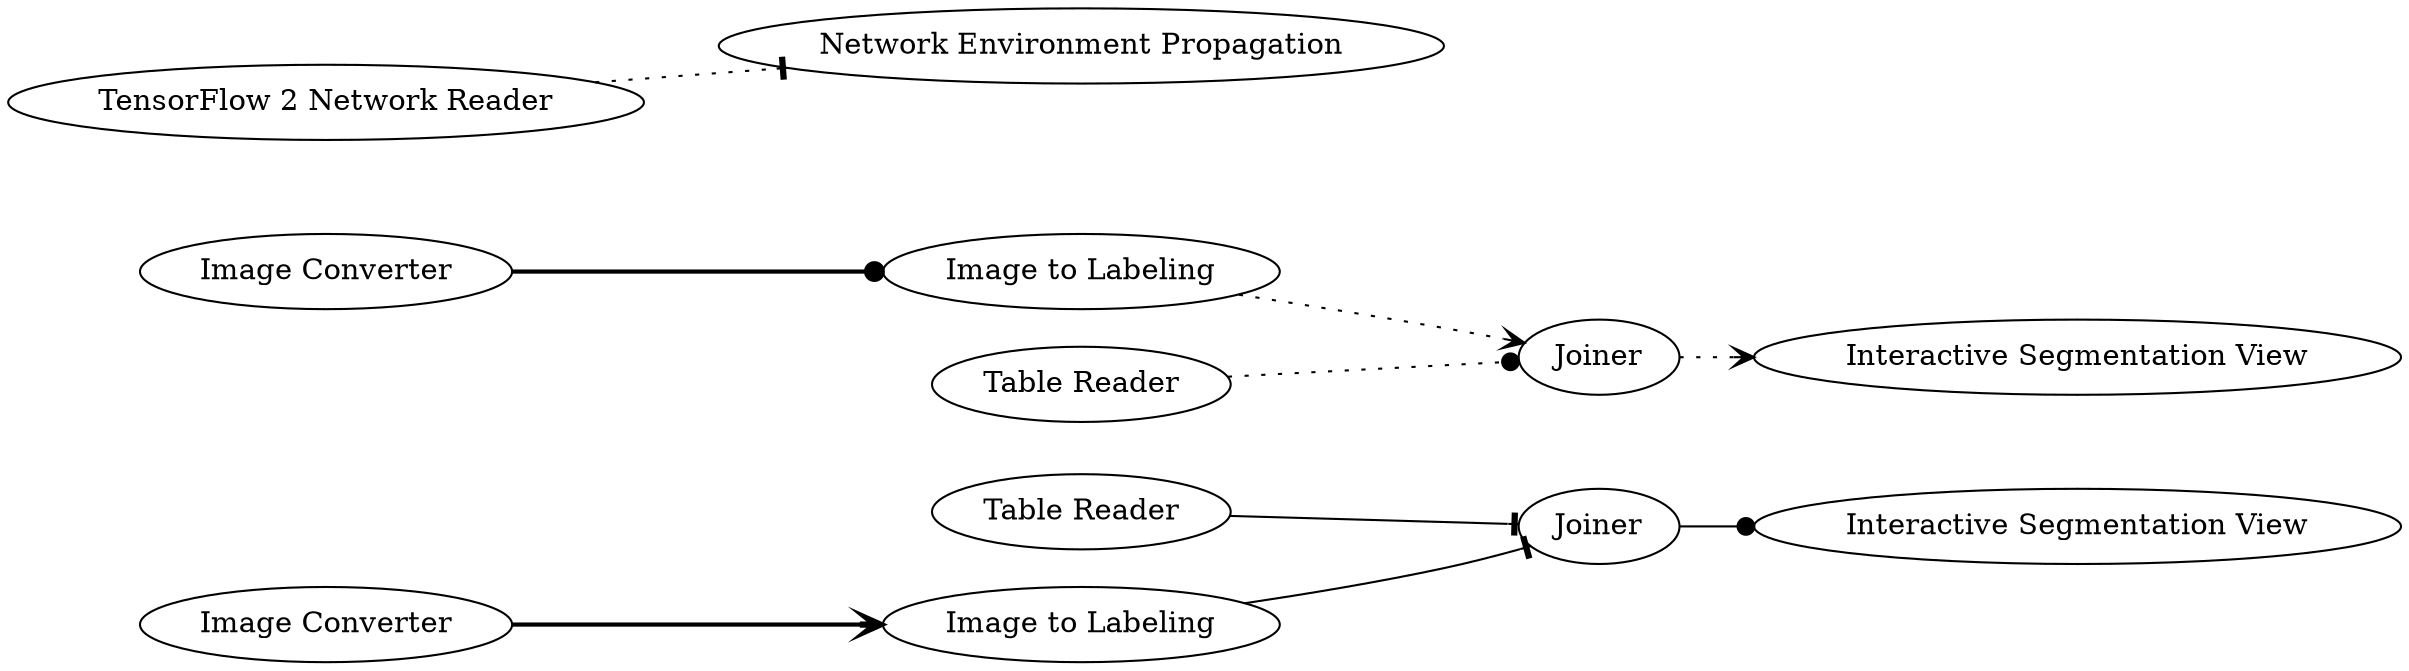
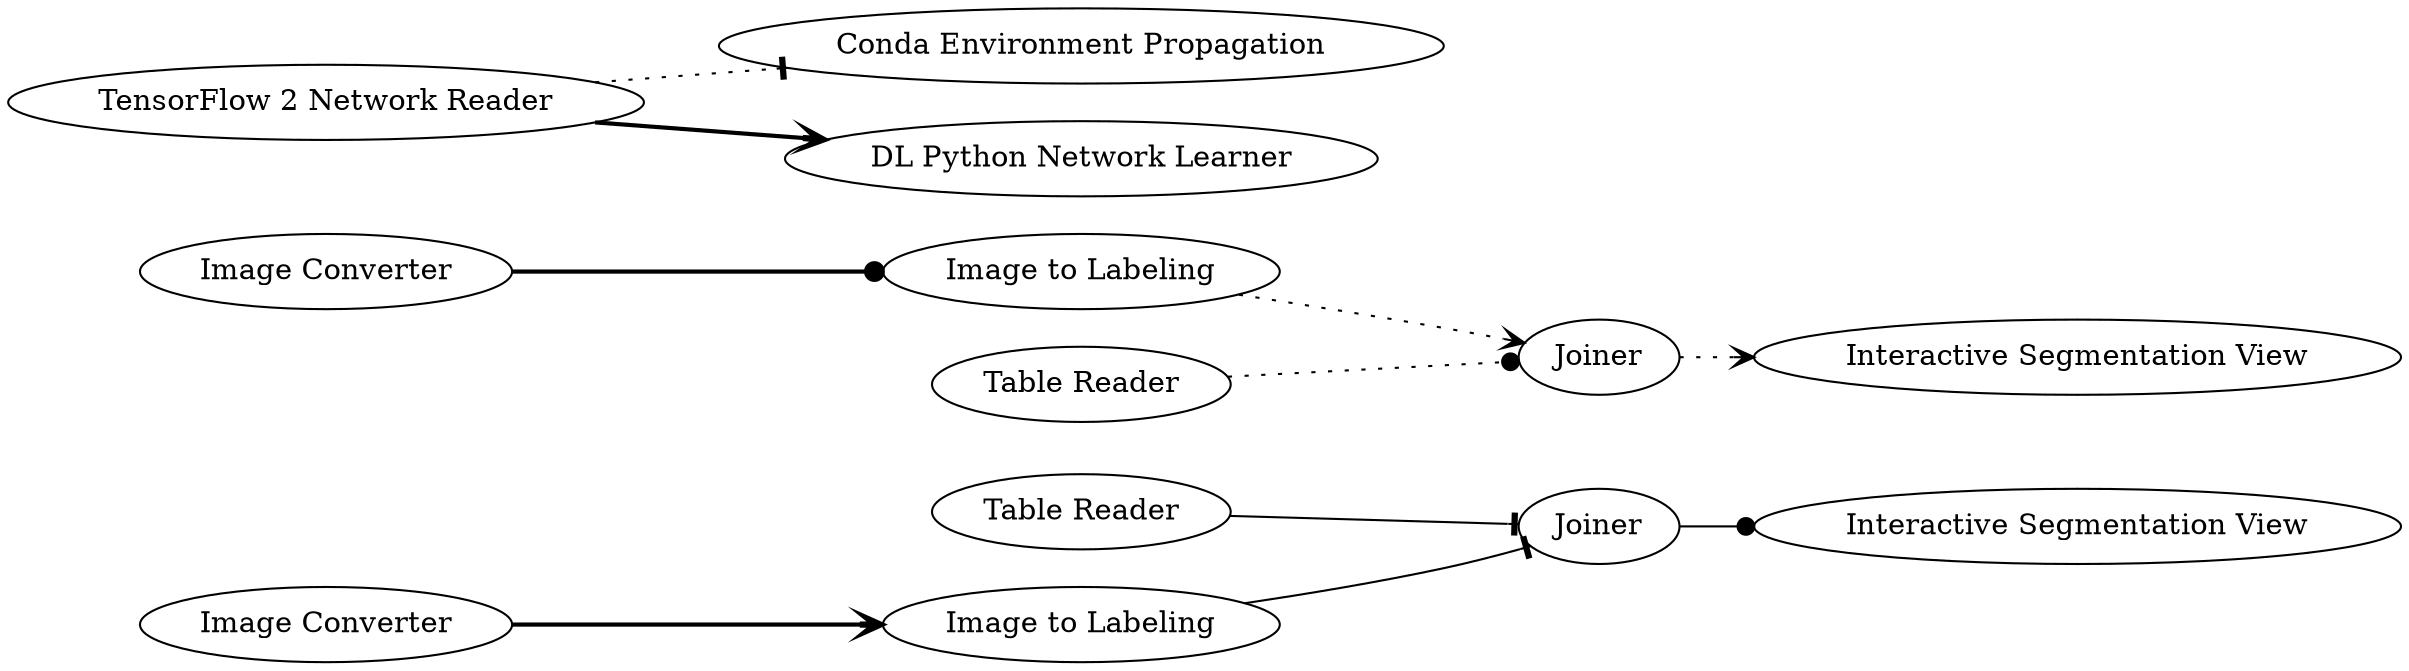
node "Network Environment Propagation": label "Network Environment Propagation" -> "Conda Environment Propagation"
node "DL Python Network Learner": added
